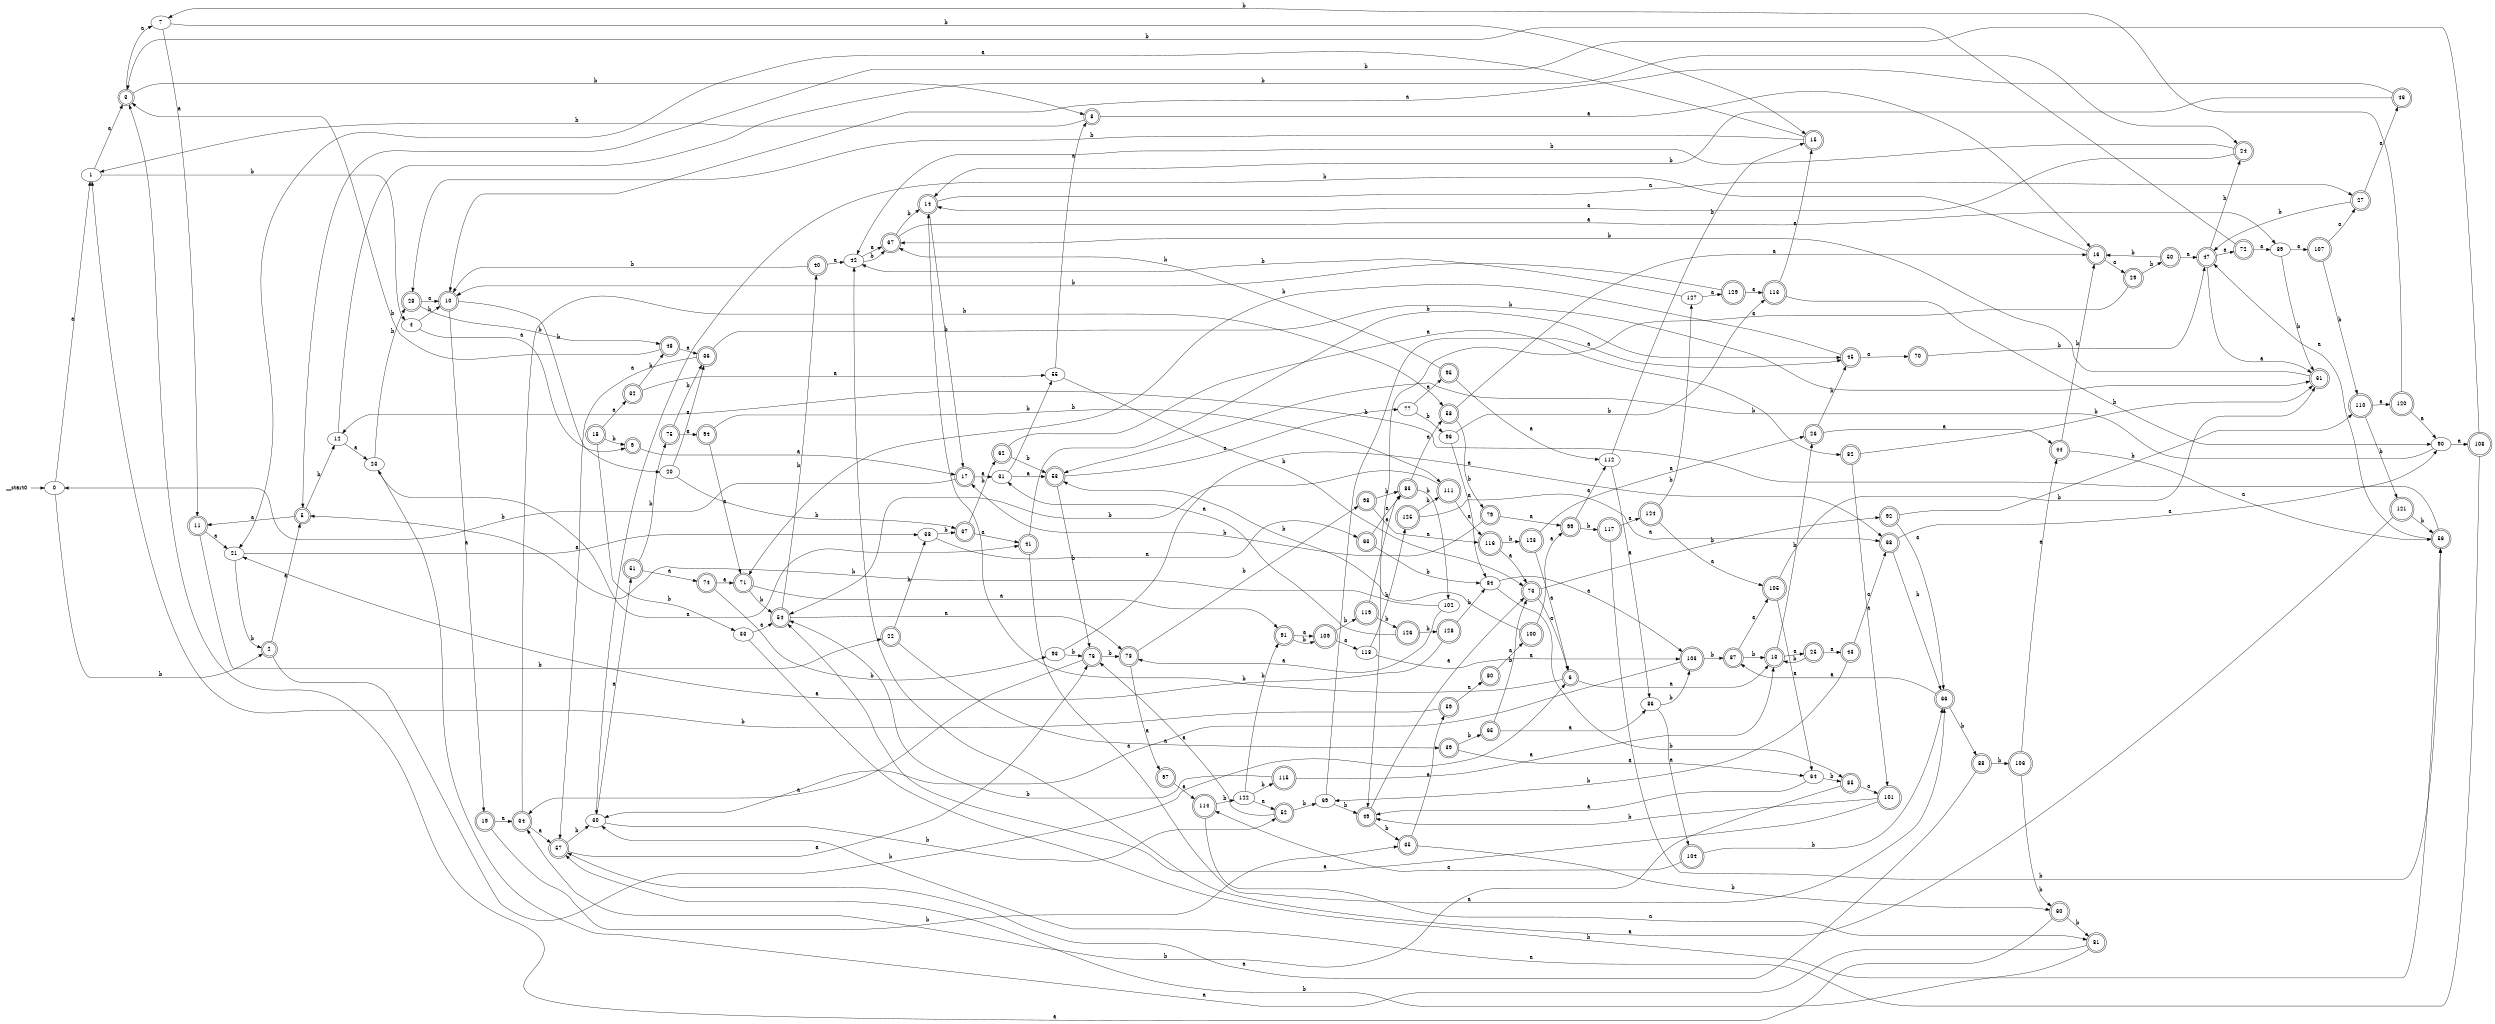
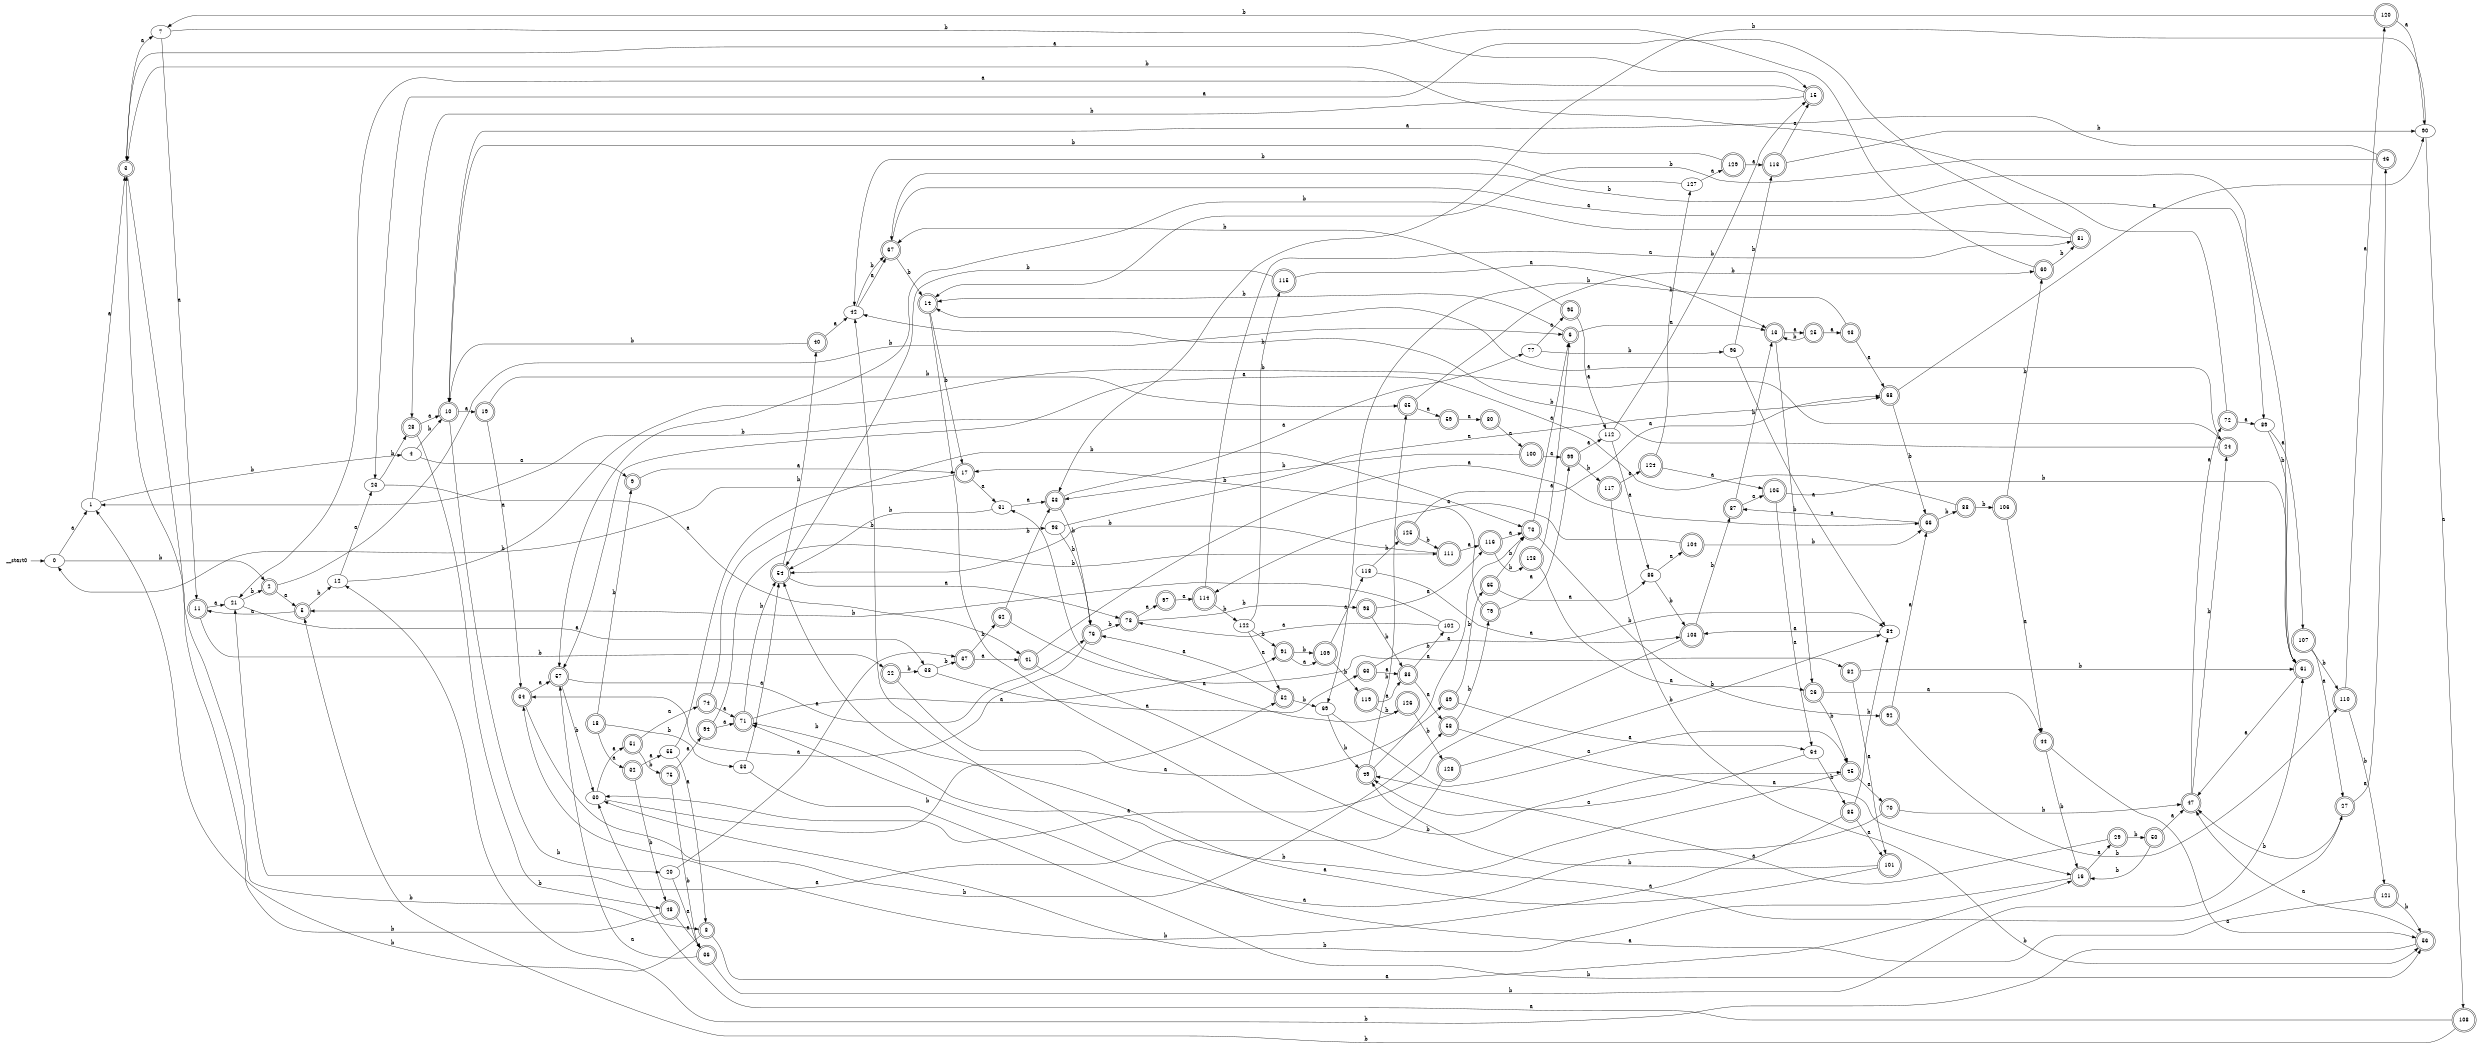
edge "47" -> "61": reversed
edge "31" -> "55": now "31" -> "54"
edge "84" -> "85": reversed
edge "70" -> "71": added, label "a"
